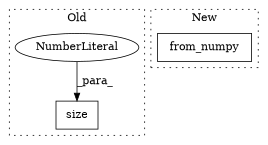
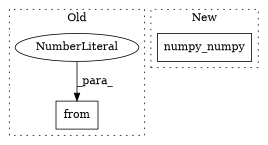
node "from_numpy": label "from_numpy" -> "numpy_numpy"
node "size": label "size" -> "from"
